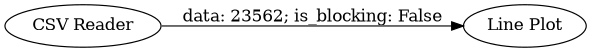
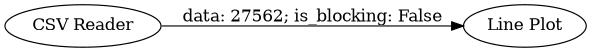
edge "CSV Reader" -> "Line Plot": label "data: 23562; is_blocking: False" -> "data: 27562; is_blocking: False"
